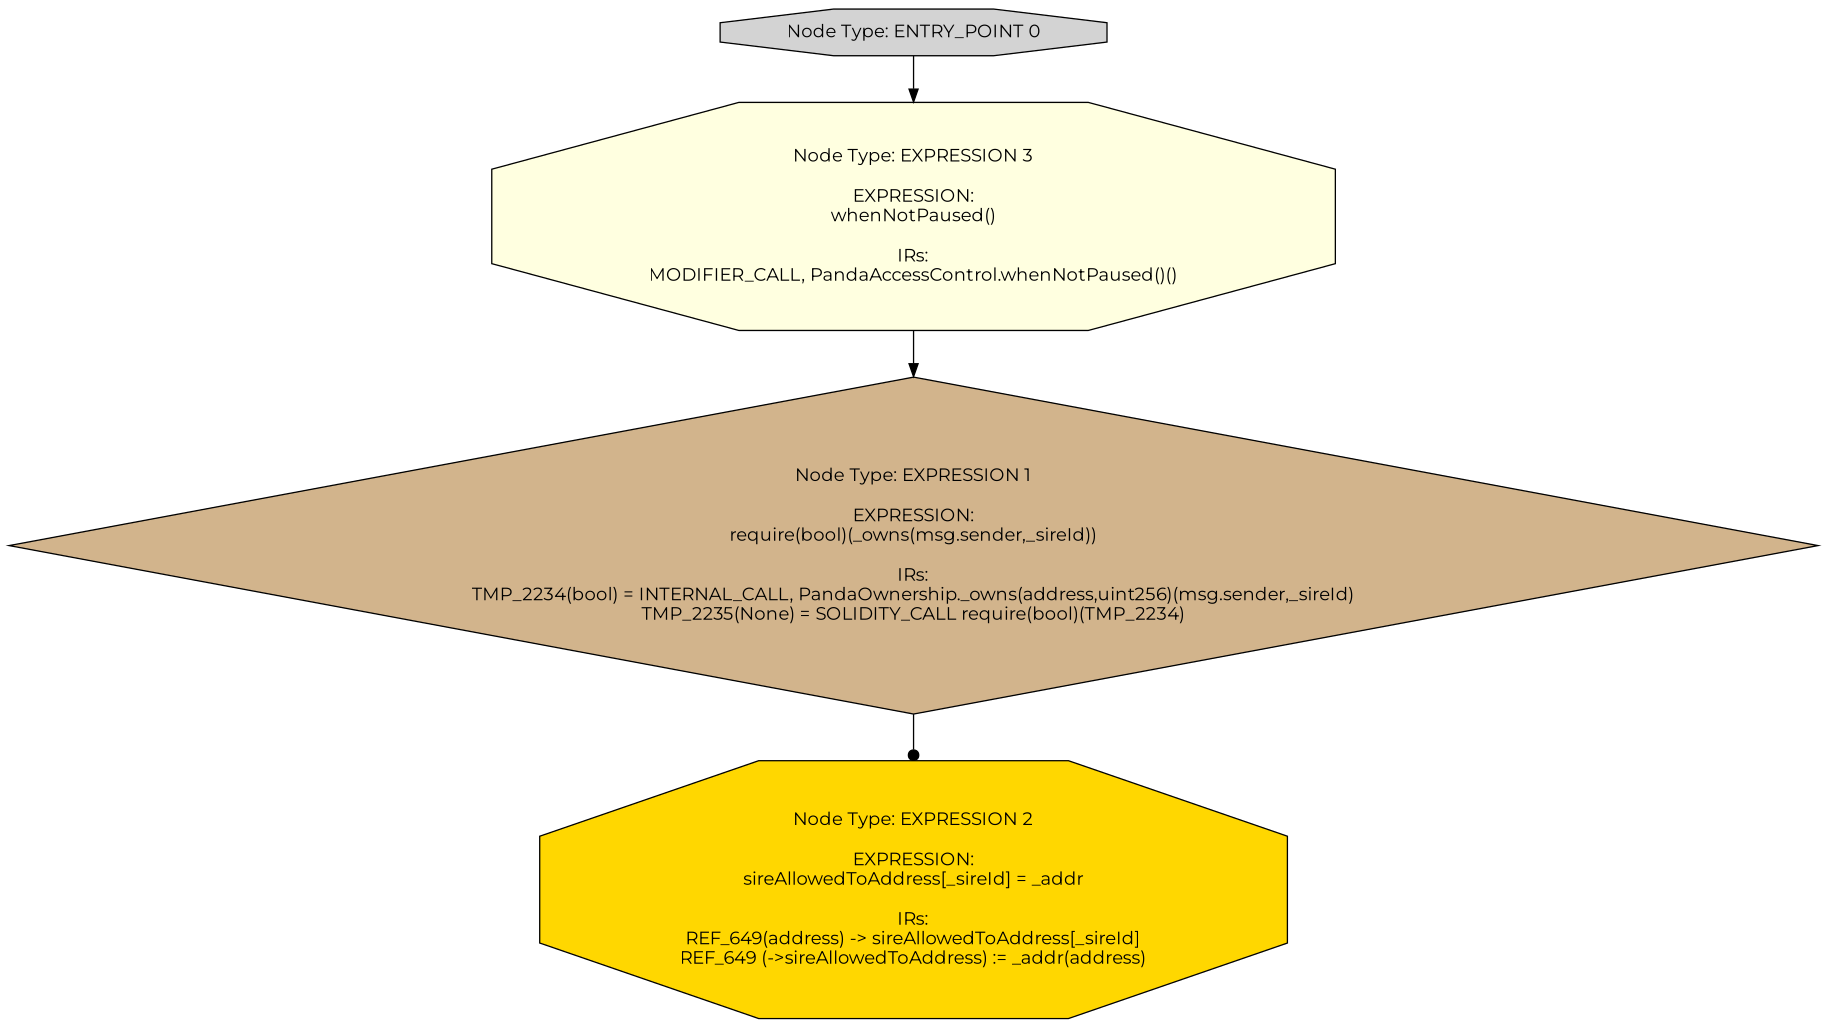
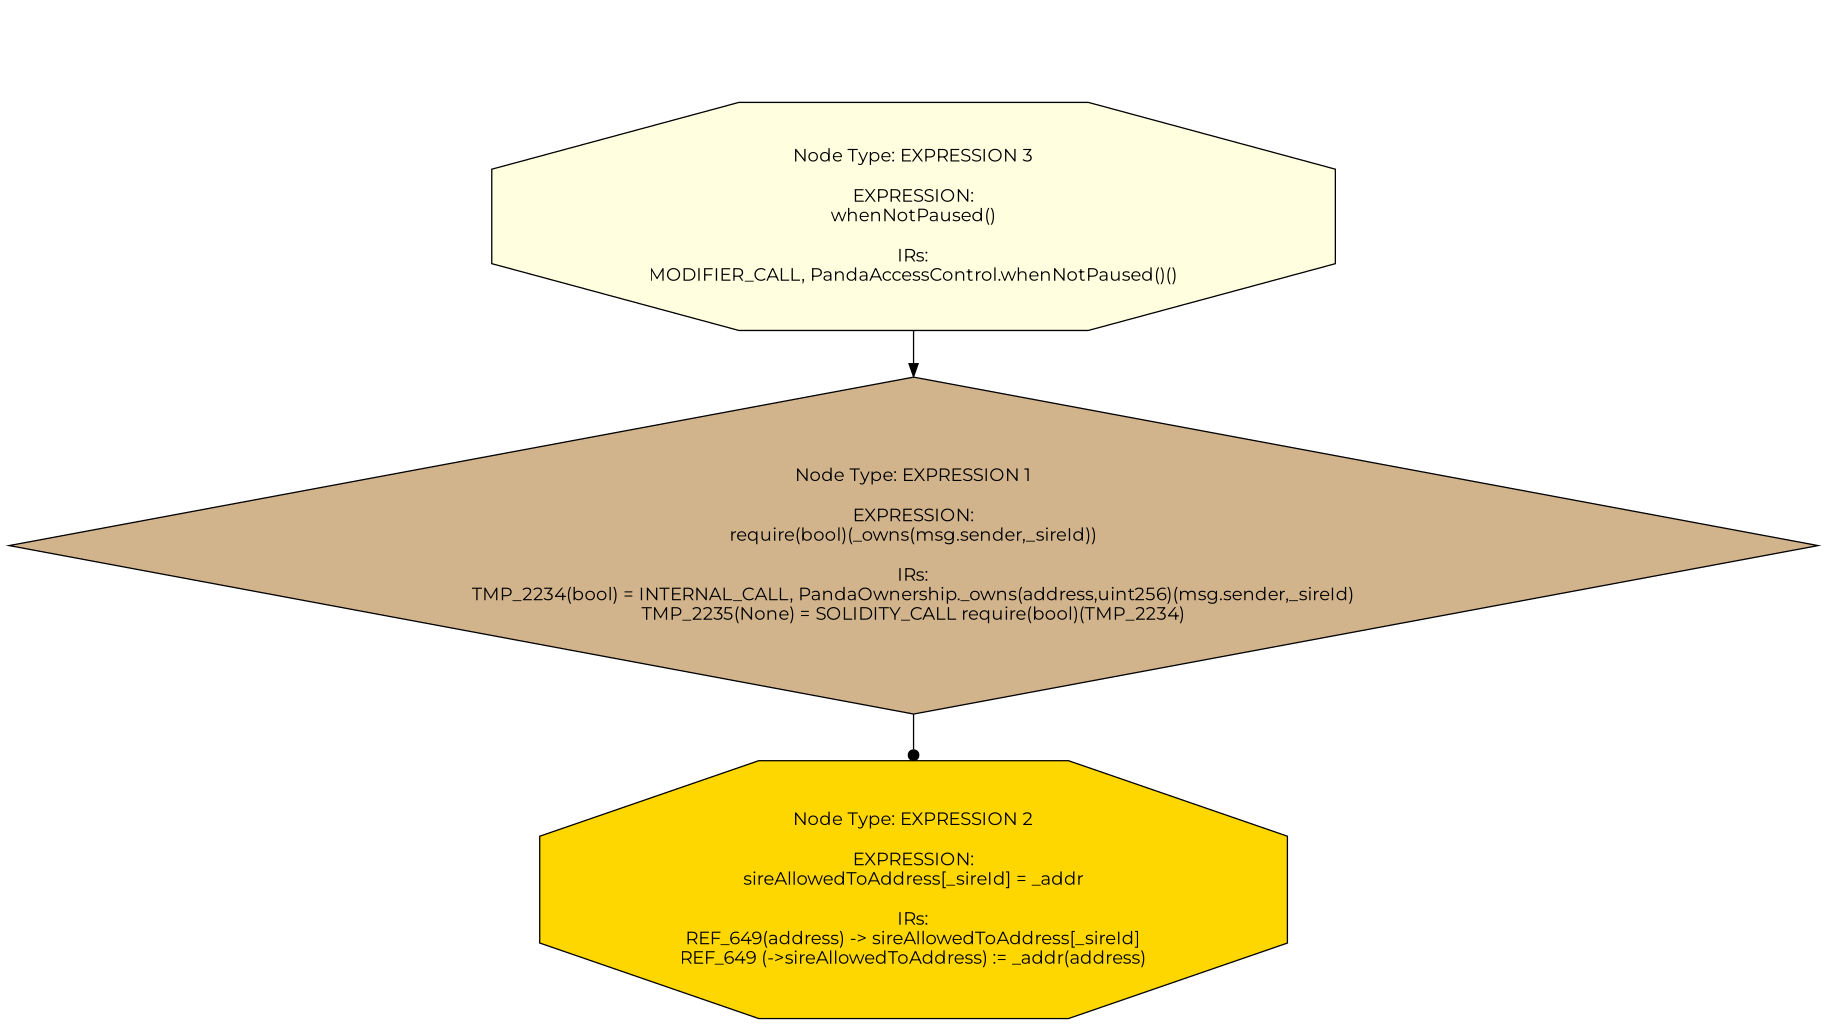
node "Node Type: ENTRY_POINT 0": removed
